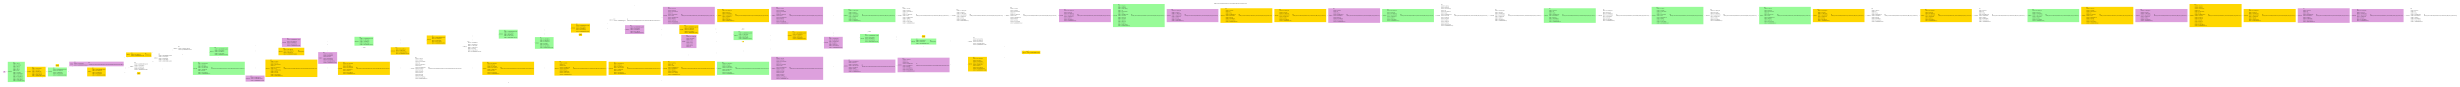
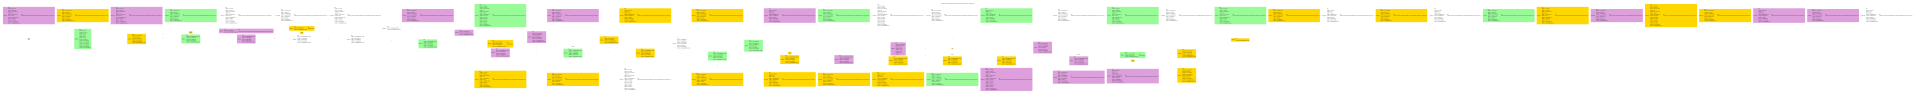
node "0x401c06 [5]": removed
node "0x4019e2 [25]": fillcolor palegreen -> gold
node "0x401a14 [25]": fillcolor palegreen -> plum
node "0x401b8d [21]": fillcolor white -> gold
node "0x402147 [38]": removed
node "0x4018ea [22]": fillcolor gold -> plum
